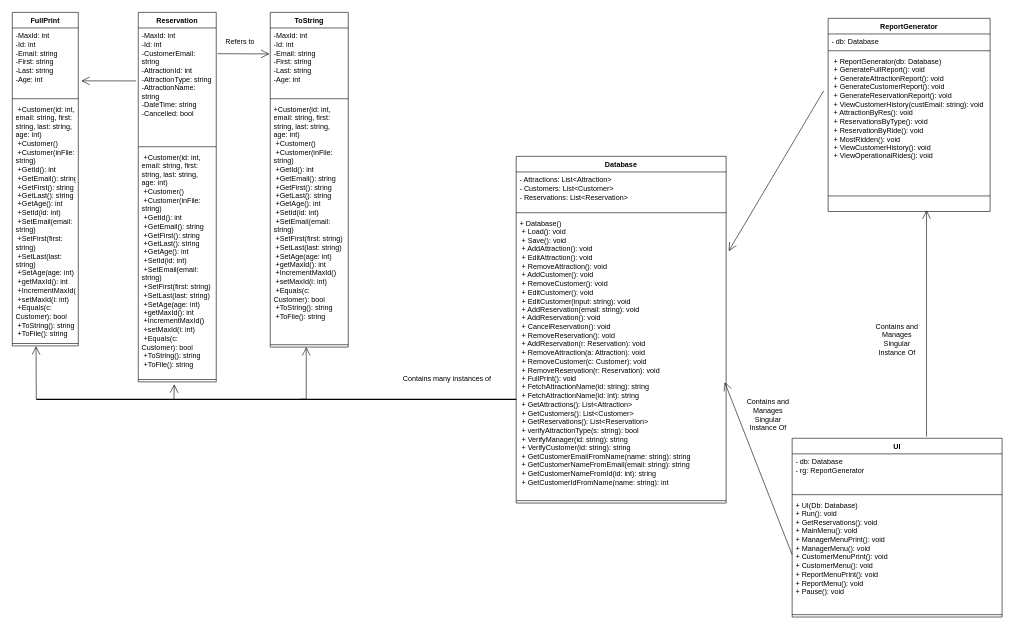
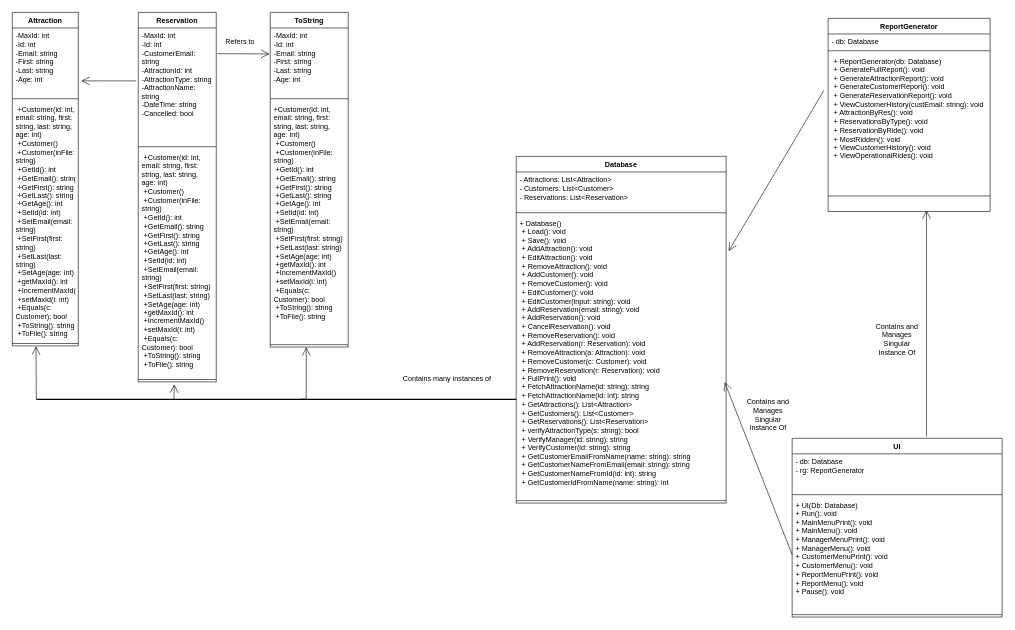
node "FullPrint": label "FullPrint" -> "Attraction"
node "+ UI(Db: Database) + Run(): void + GetReservations(): void + MainMenu(): void + ManagerMenuPrint(): void + ManagerMenu(): void + CustomerMenuPrint(): void + CustomerMenu(): void + ReportMenuPrint(): void + ReportMenu(): void + Pause(): void": label "+ UI(Db: Database) + Run(): void + GetReservations(): void + MainMenu(): void + ManagerMenuPrint(): void + ManagerMenu(): void + CustomerMenuPrint(): void + CustomerMenu(): void + ReportMenuPrint(): void + ReportMenu(): void + Pause(): void" -> "+ UI(Db: Database) + Run(): void + MainMenuPrint(): void + MainMenu(): void + ManagerMenuPrint(): void + ManagerMenu(): void + CustomerMenuPrint(): void + CustomerMenu(): void + ReportMenuPrint(): void + ReportMenu(): void + Pause(): void"
